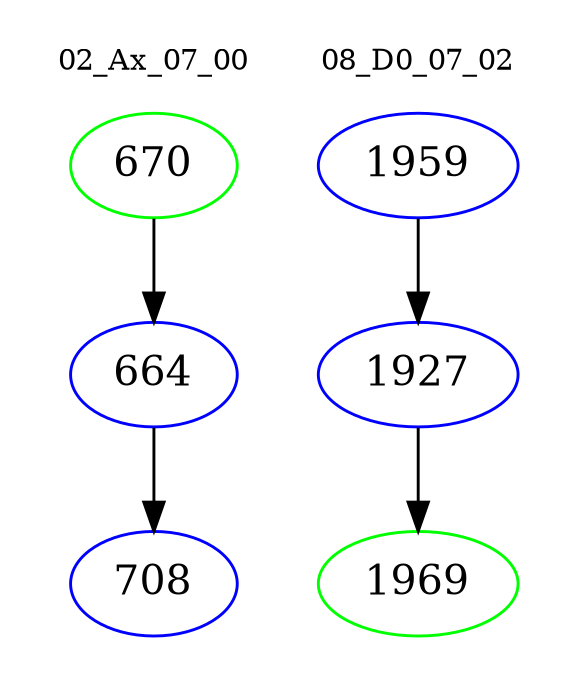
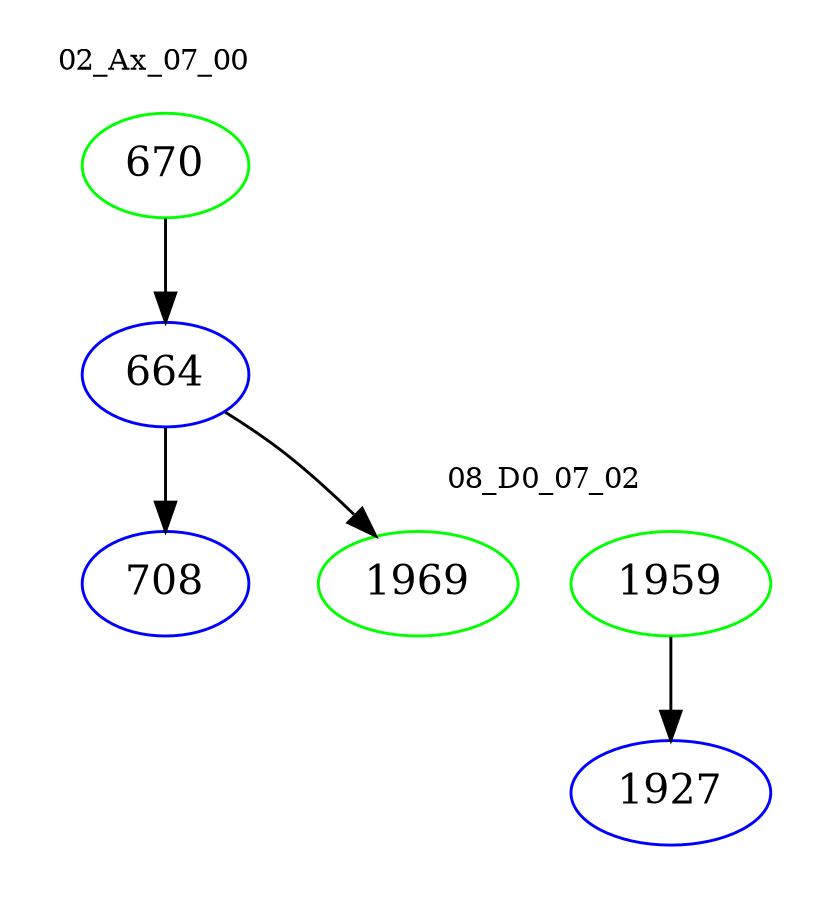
node "1959": color blue -> green
edge "1927" -> "1969": now "664" -> "1969"
